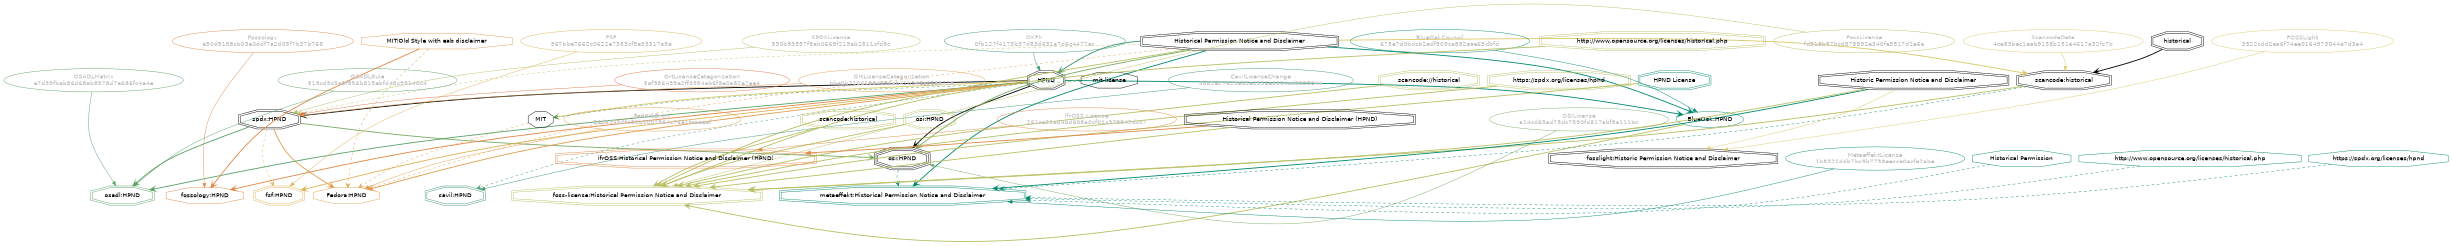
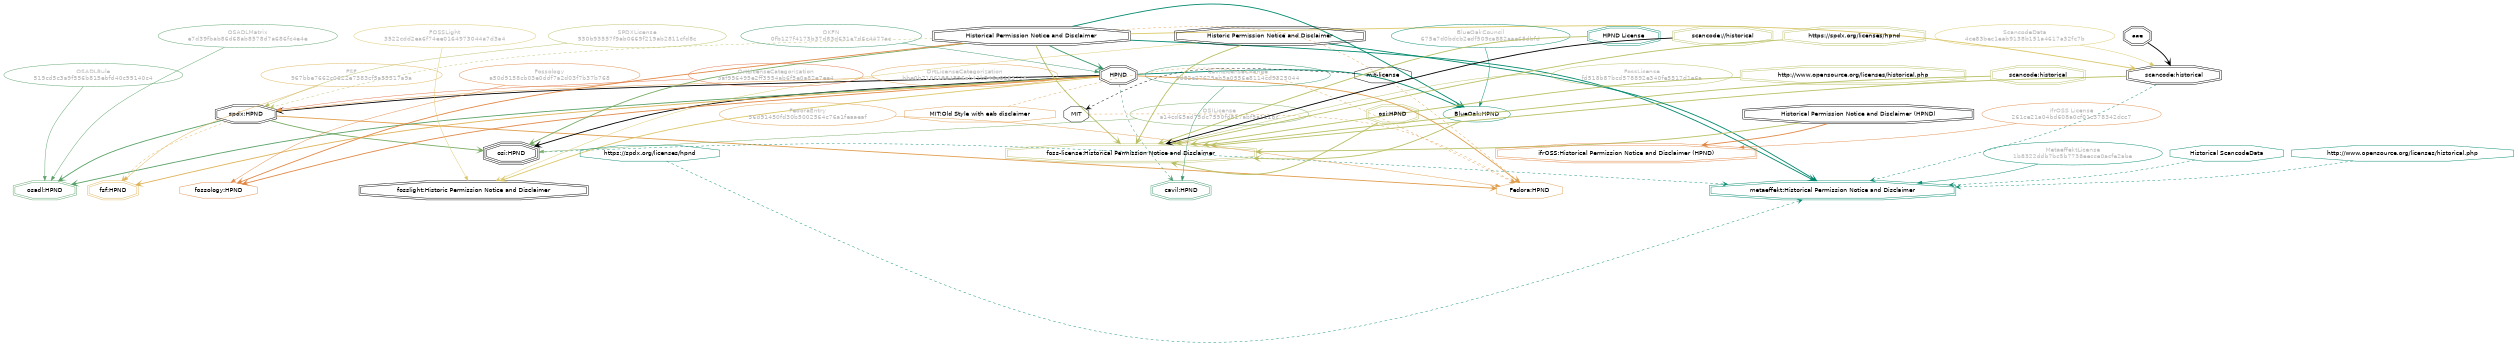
node "historical": label "historical" -> "aae"
edge "HPND" -> "MIT": now "HPND" -> "fosslight:Historic Permission Notice and Disclaimer"
edge "mit-license" -> "MIT": color #379469 -> black
edge "MIT:Old Style with eab disclaimer" -> "fossology:HPND": now "Historical Permission Notice and Disclaimer" -> "fossology:HPND"
edge "scancode://historical" -> "foss-license:Historical Permission Notice and Disclaimer": color #b8bf62 -> black
edge "Historical Permission Notice and Disclaimer (HPND)" -> "ifrOSS:Historical Permission Notice and Disclaimer (HPND)": arrowhead normal -> vee
node "Historical Permission": label "Historical Permission" -> "Historical ScancodeData"
